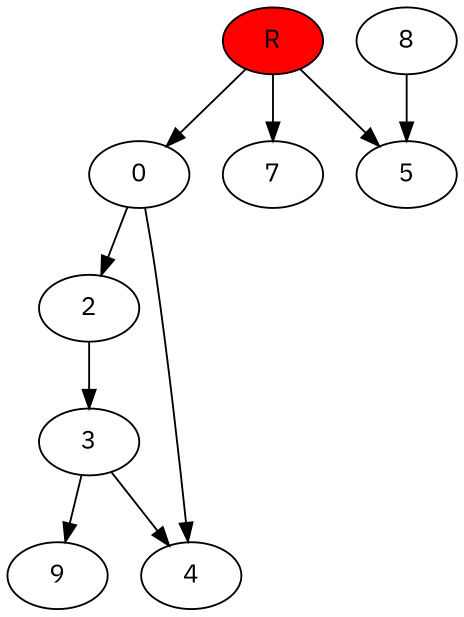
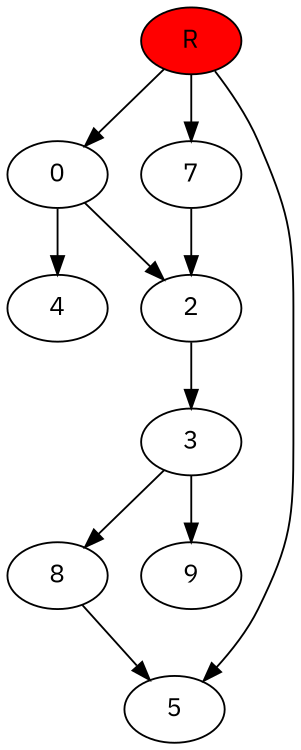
edge "7" -> "2": added
edge "3" -> "4": now "3" -> "8"
